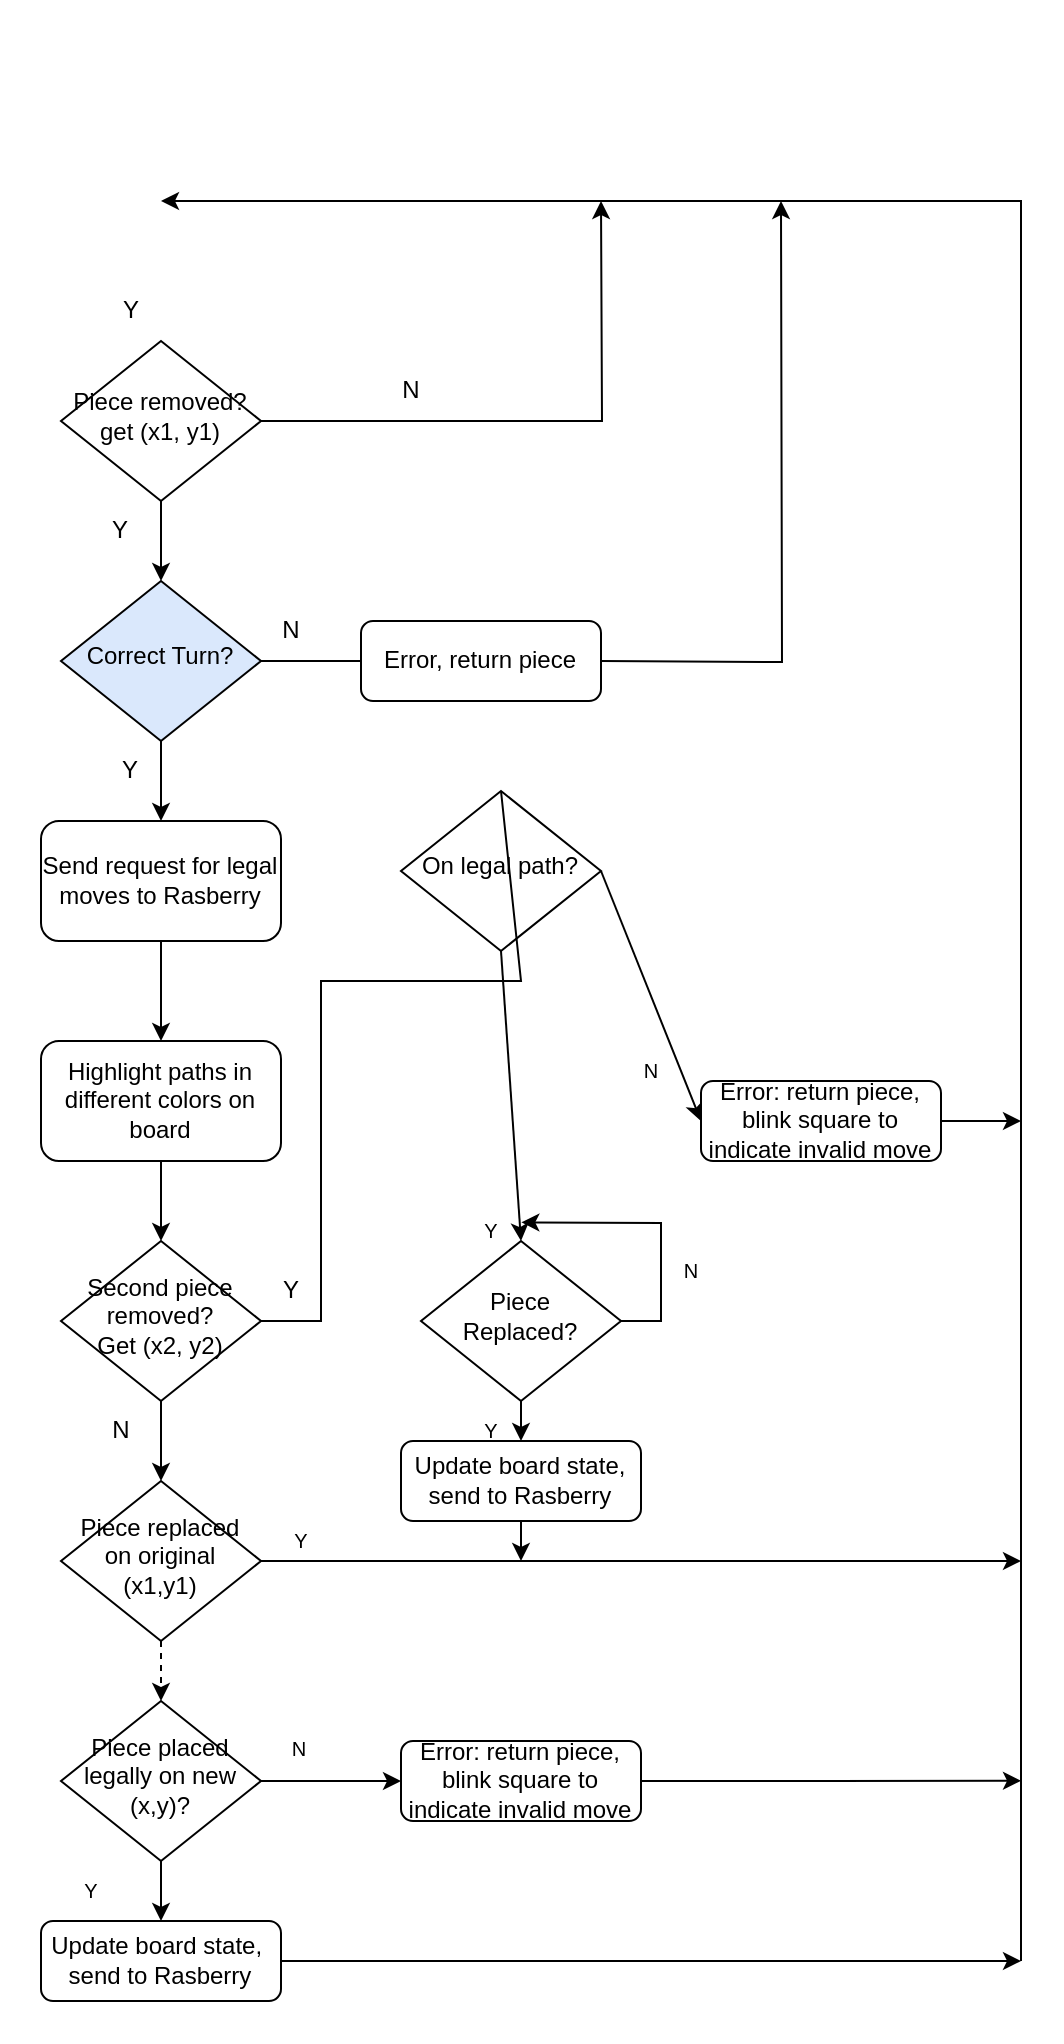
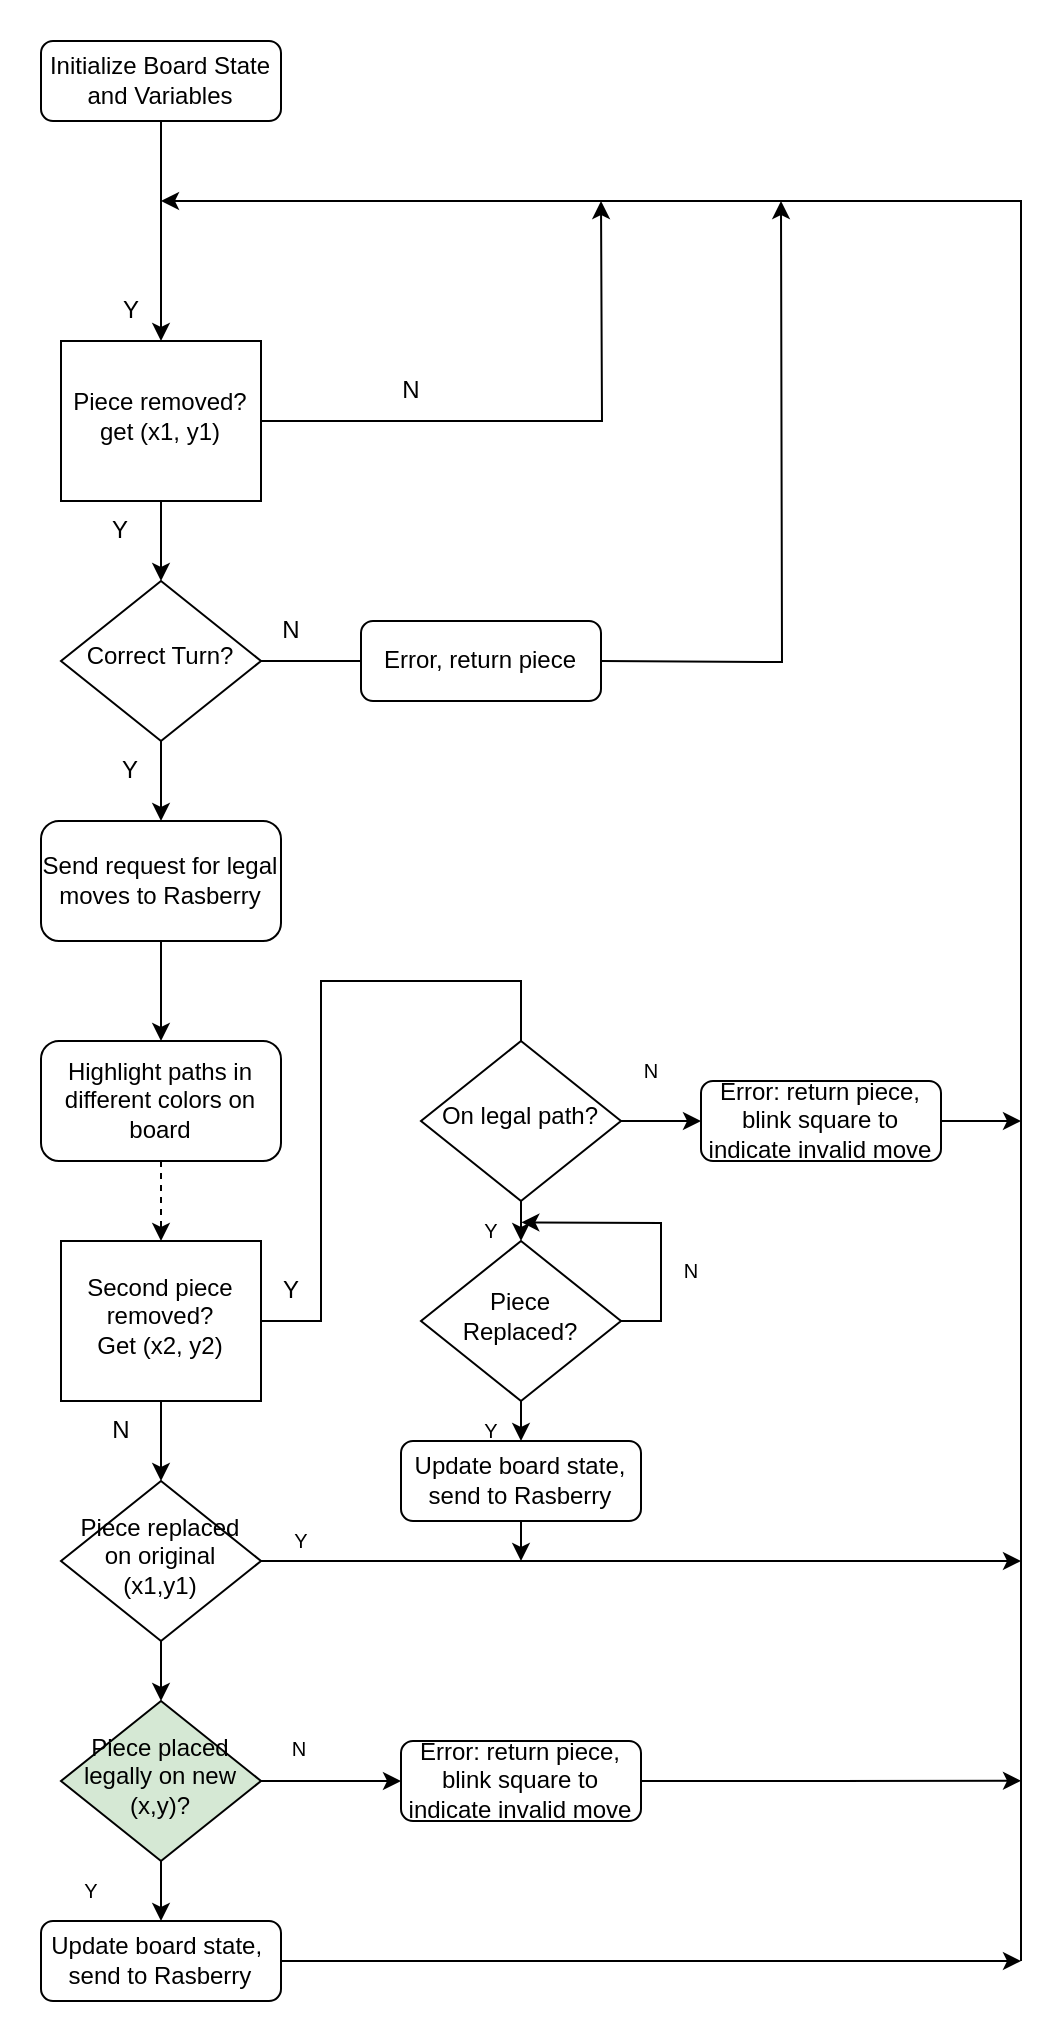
node "Initialize Board State and Variables": added
edge "Initialize Board State and Variables" -> "Piece removed? get (x1, y1)": added
node "Piece removed? get (x1, y1)": shape diamond -> rectangle
node "Correct Turn?": fillcolor #dae8fc -> #ffffff
node "On legal path?": moved (501, 871) -> (521, 1121)
edge "Highlight paths in different colors on board" -> "Second piece removed? Get (x2, y2)": style solid -> dashed
node "Second piece removed? Get (x2, y2)": shape diamond -> rectangle
edge "Piece replaced on original (x1,y1)" -> "Piece placed legally on new (x,y)?": style dashed -> solid
node "Piece placed legally on new (x,y)?": fillcolor #ffffff -> #d5e8d4
